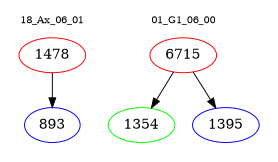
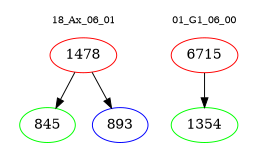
node "845": added
node "1395": removed
